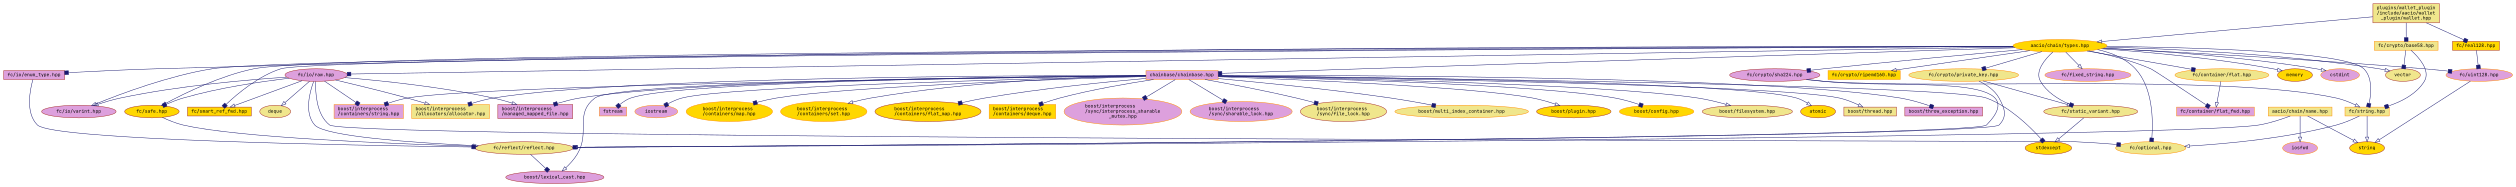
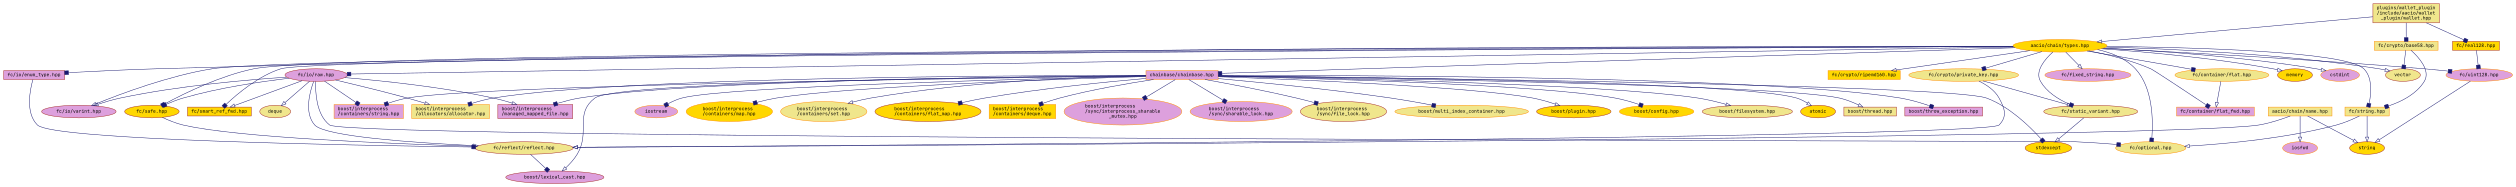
edge "aacio/chain/types.hpp" -> "fc/safe.hpp": arrowhead onormal -> box
node "fc/crypto/sha224.hpp": removed
node "fstream": removed
node "boost/interprocess /containers/set.hpp": fillcolor gold -> khaki
